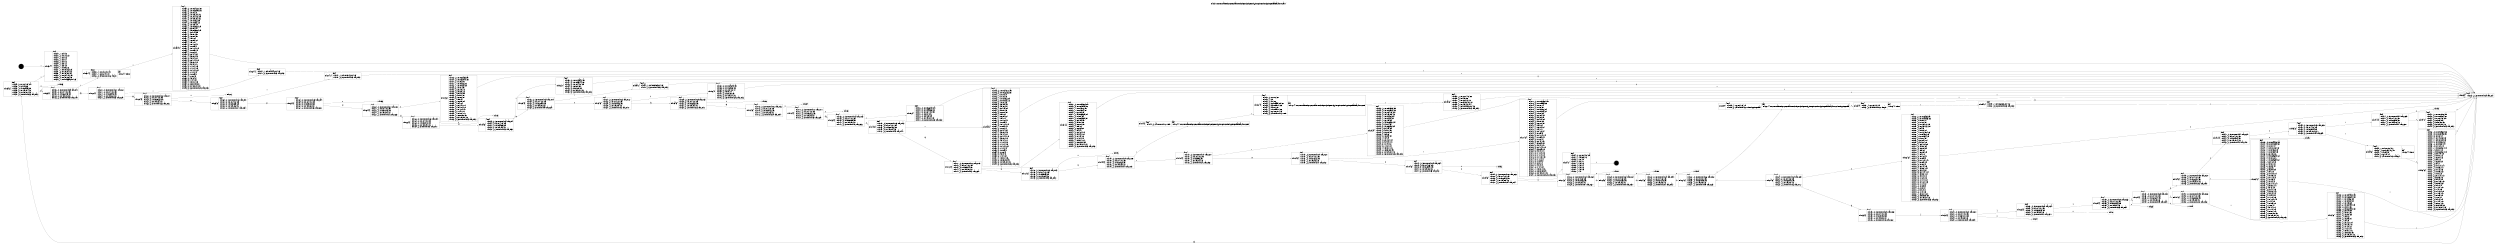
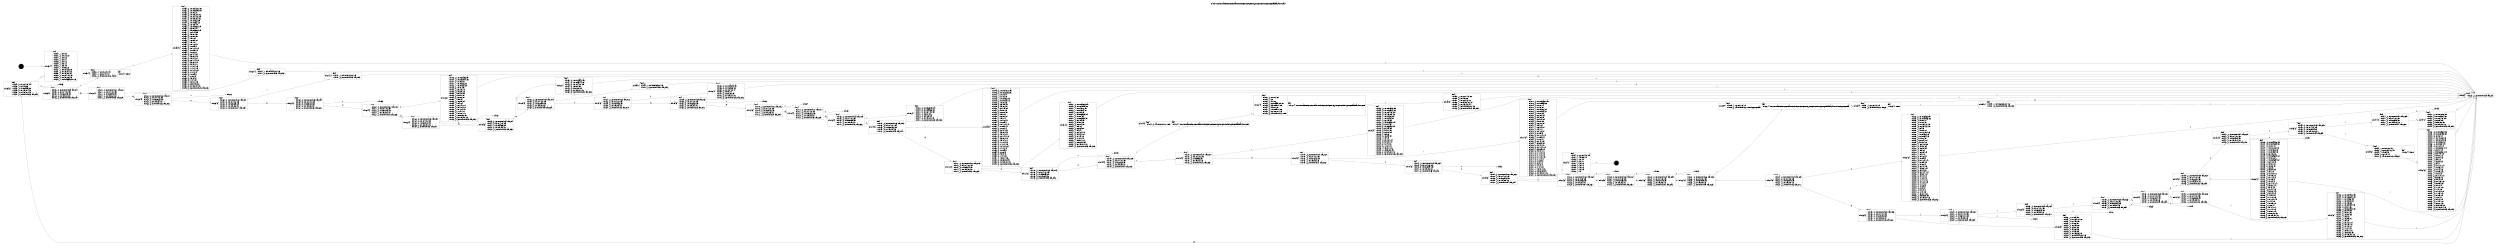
edge "0x4015df [23]" -> "0x4015f6 [22]": removed, label "24"
edge "0x401703 [25]" -> "0x40171c [25]": added, label "15"
node "0x401dc8 [33]": added
